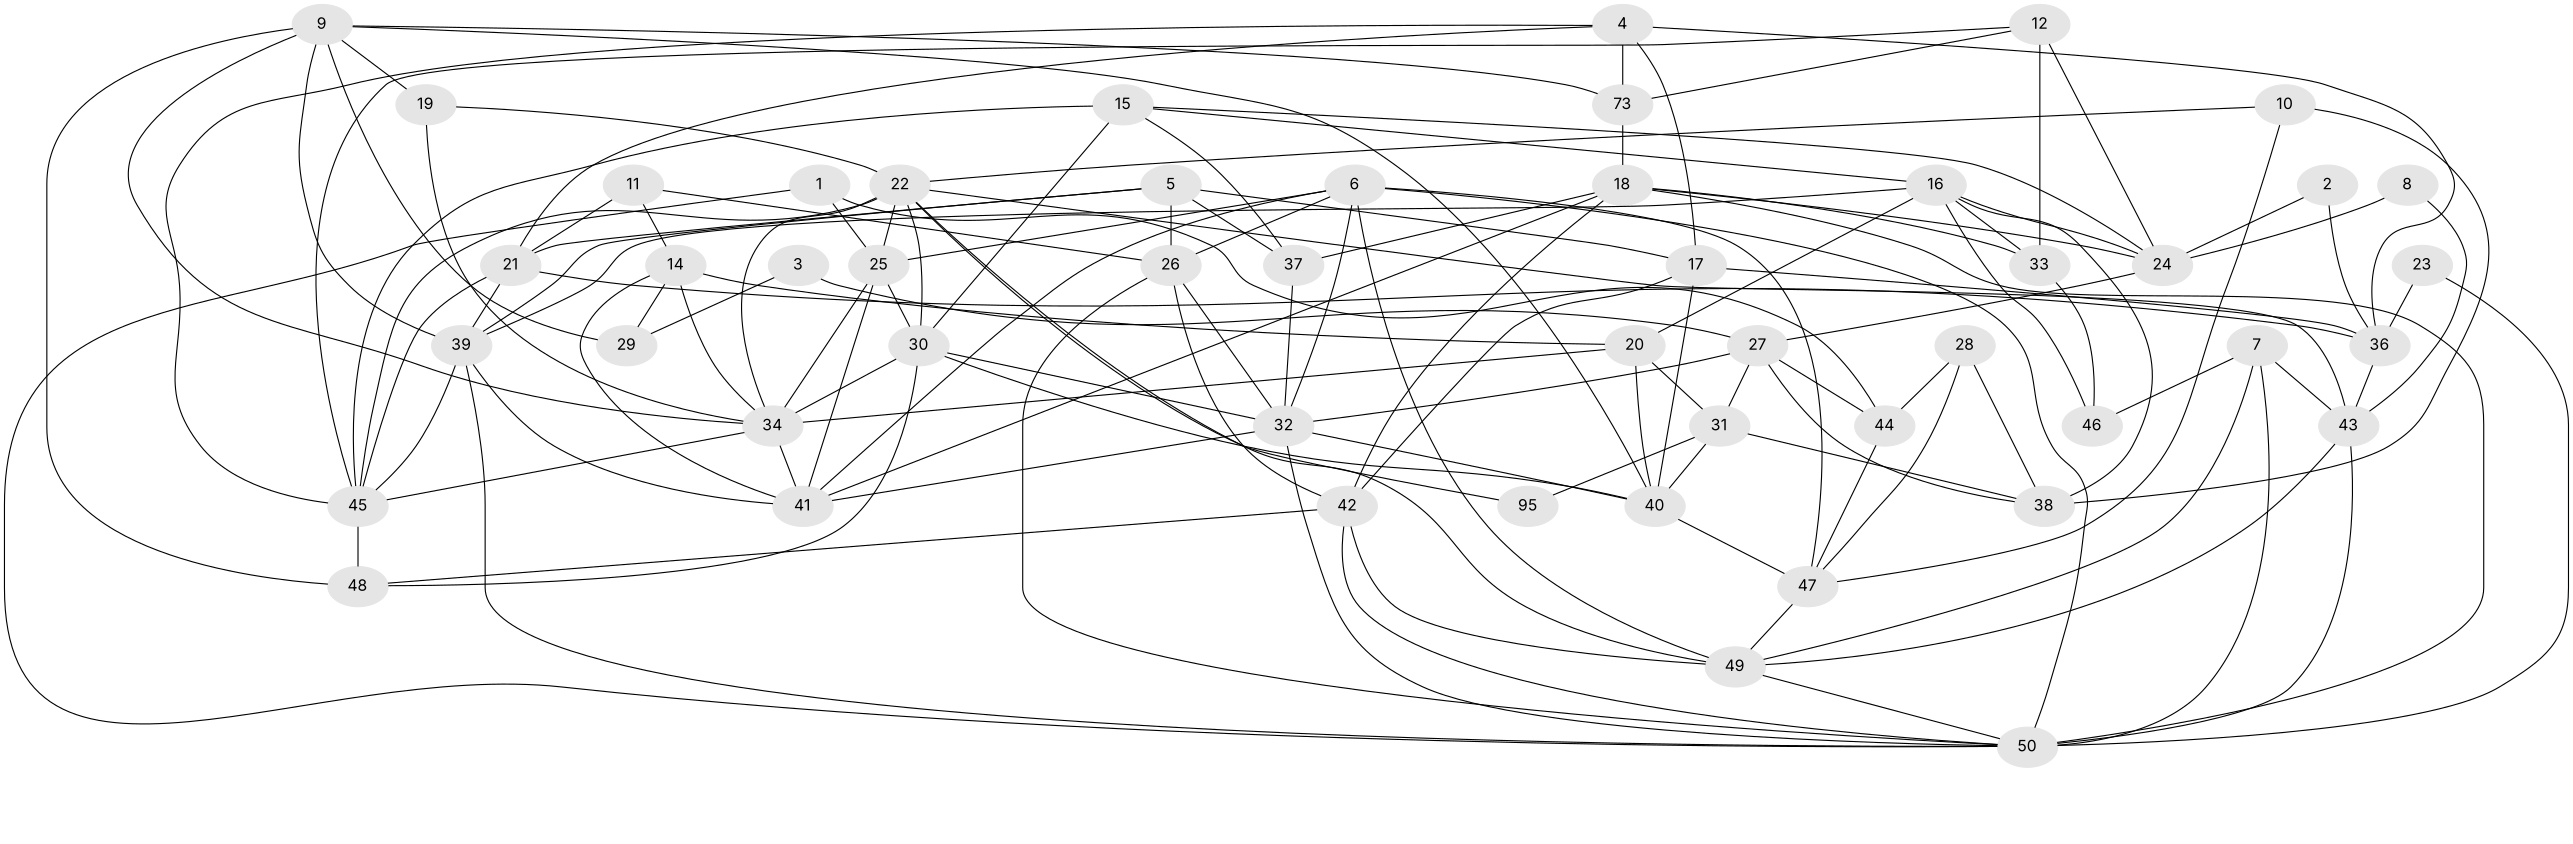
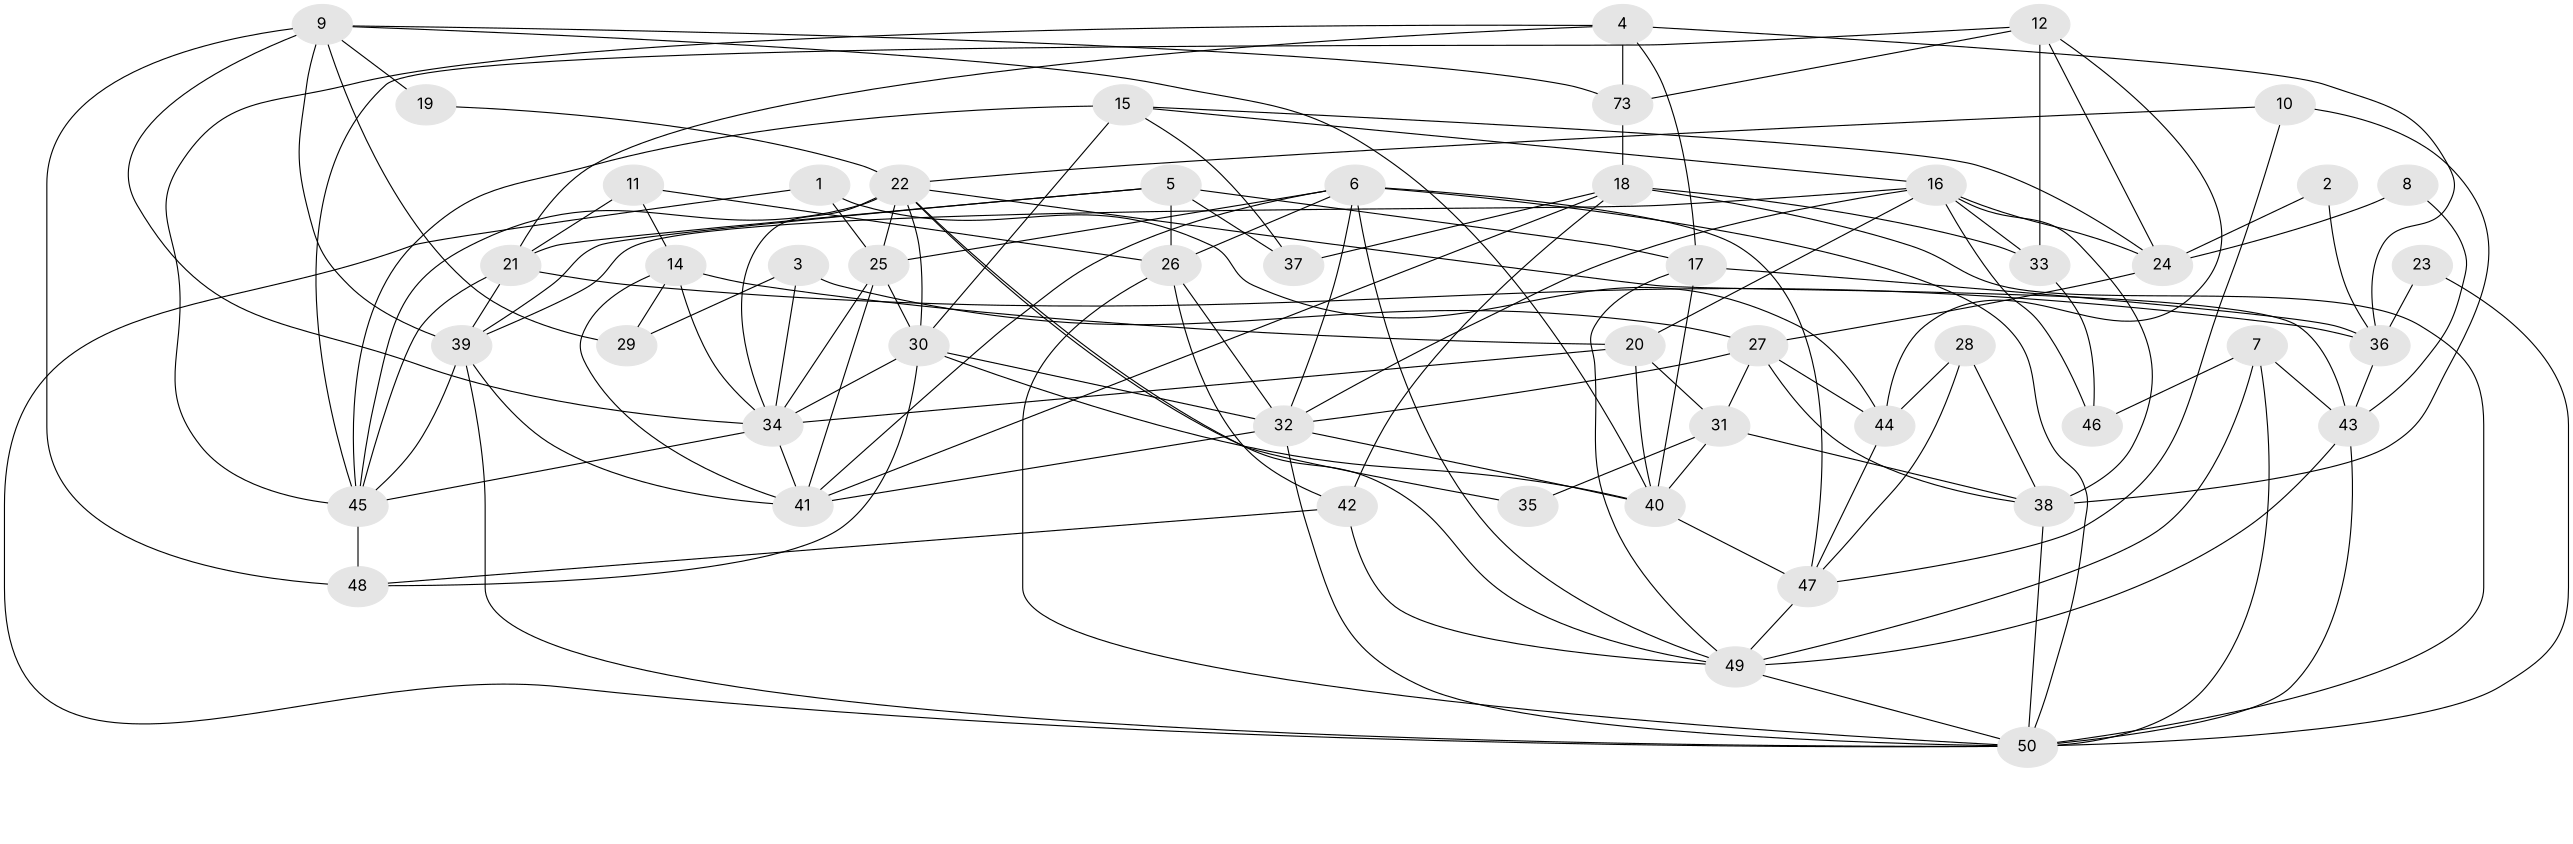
edge "18" -- "24": removed
edge "12" -- "44": added
edge "19" -- "34": now "3" -- "34"
edge "37" -- "32": now "16" -- "32"
edge "17" -- "42": now "17" -- "49"
node "95": label "95" -> "35"
edge "42" -- "50": now "38" -- "50"
